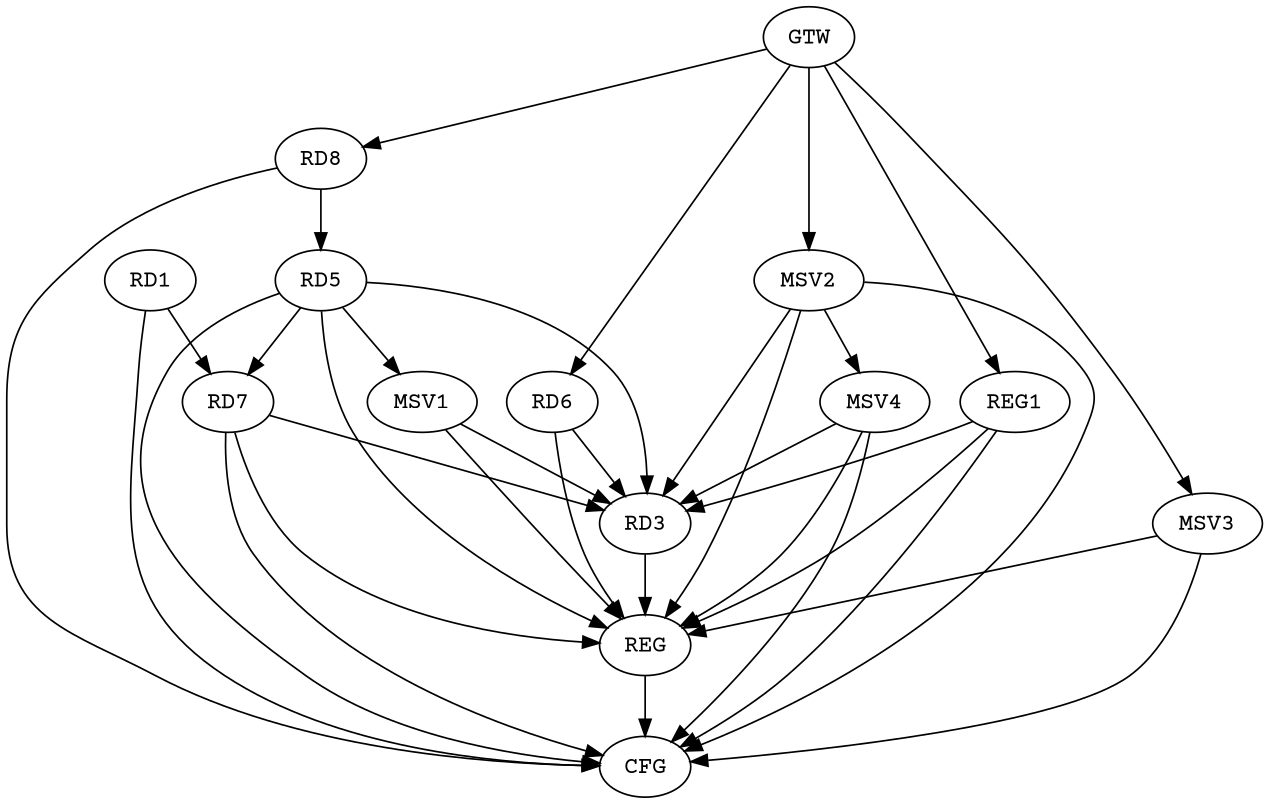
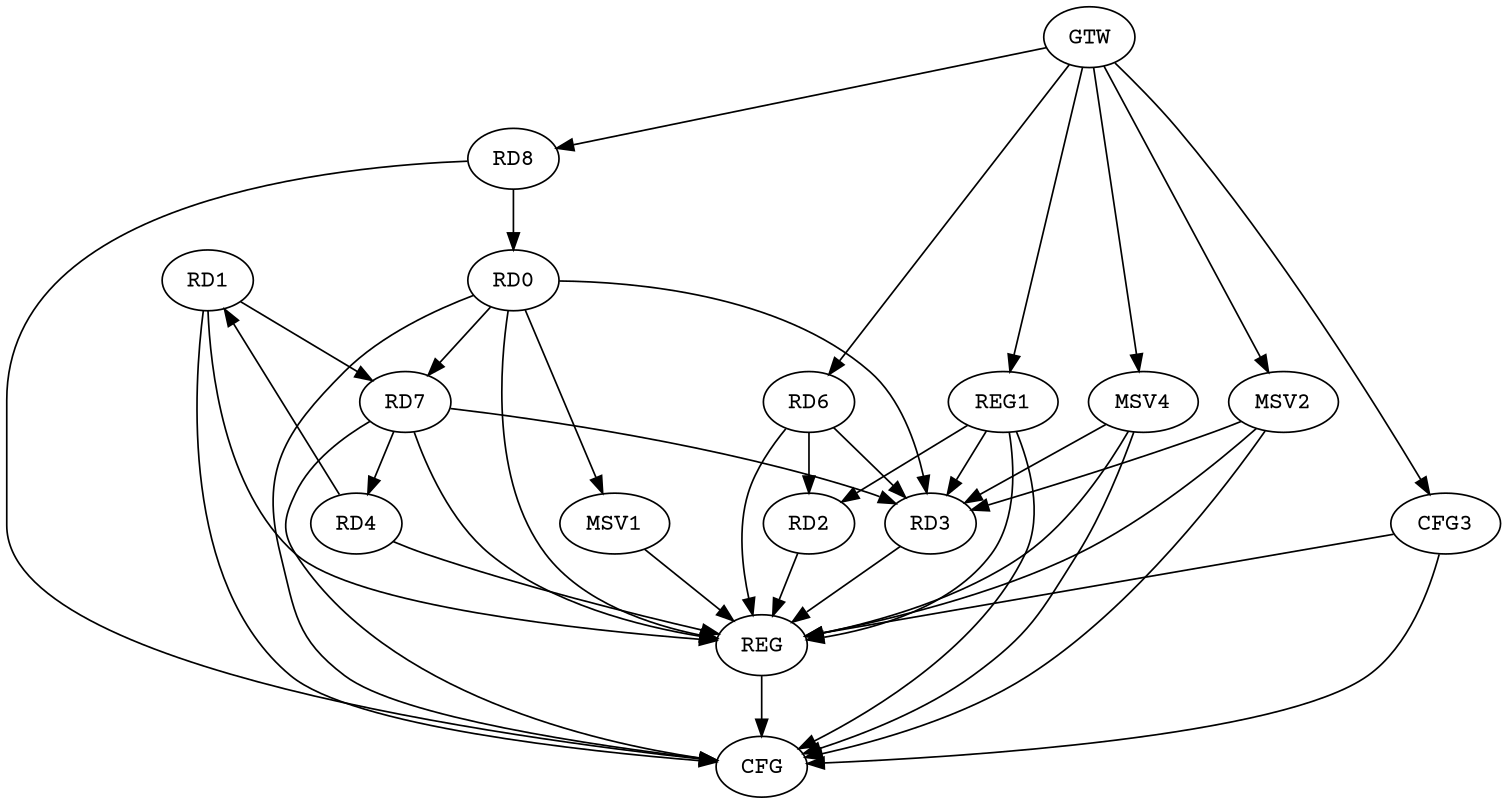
node "RD5": label "RD5" -> "RD0"
edge "MSV2" -> "MSV4": now "GTW" -> "MSV4"
edge "MSV1" -> "RD3": removed
node "RD4": added
node "RD2": added
node "MSV3": label "MSV3" -> "CFG3"
edge "RD1" -> "REG": added
